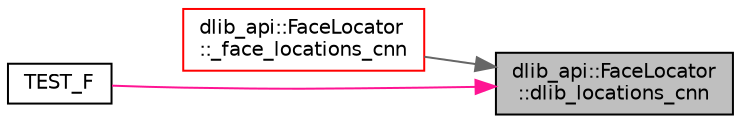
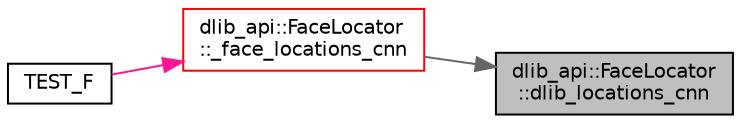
edge "TEST_F" -> "dlib_api::FaceLocator ::dlib_locations_cnn": now "TEST_F" -> "dlib_api::FaceLocator ::_face_locations_cnn"
